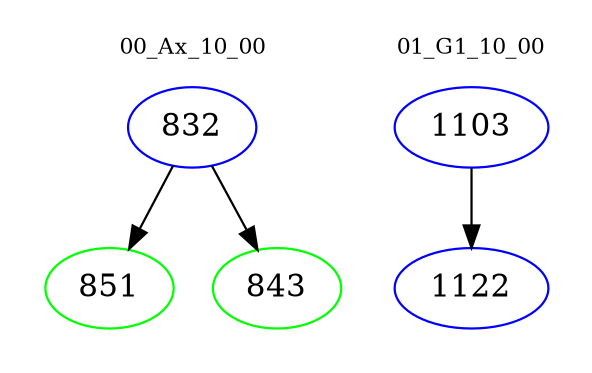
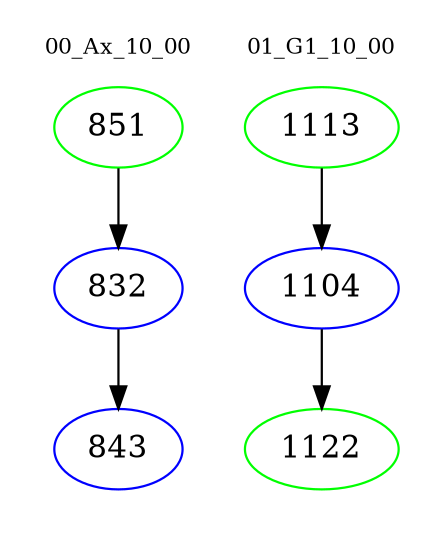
node "1113": added
node "1103": label "1103" -> "1104"
edge "832" -> "851": reversed
node "843": color green -> blue
node "1122": color blue -> green
